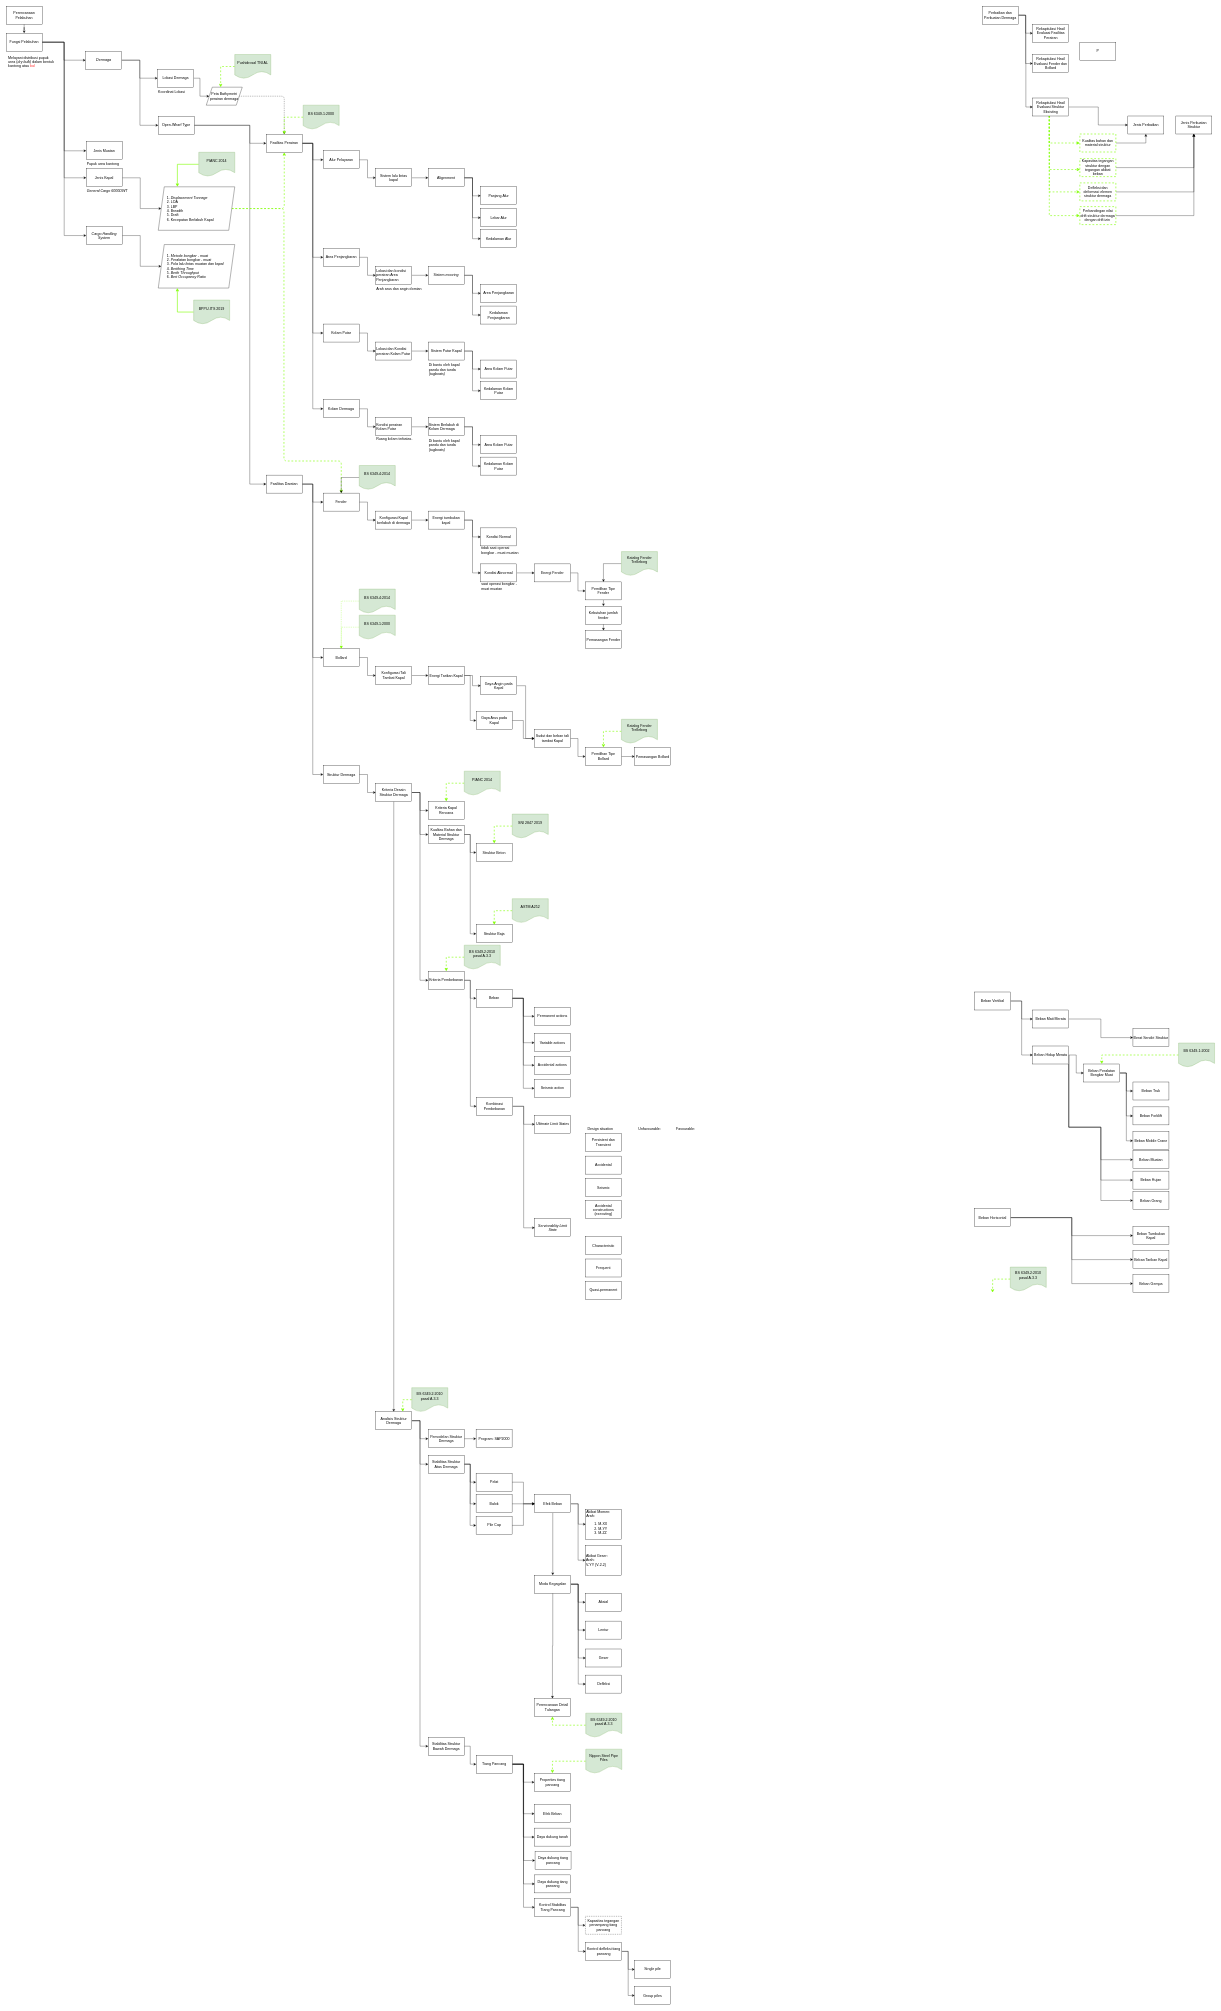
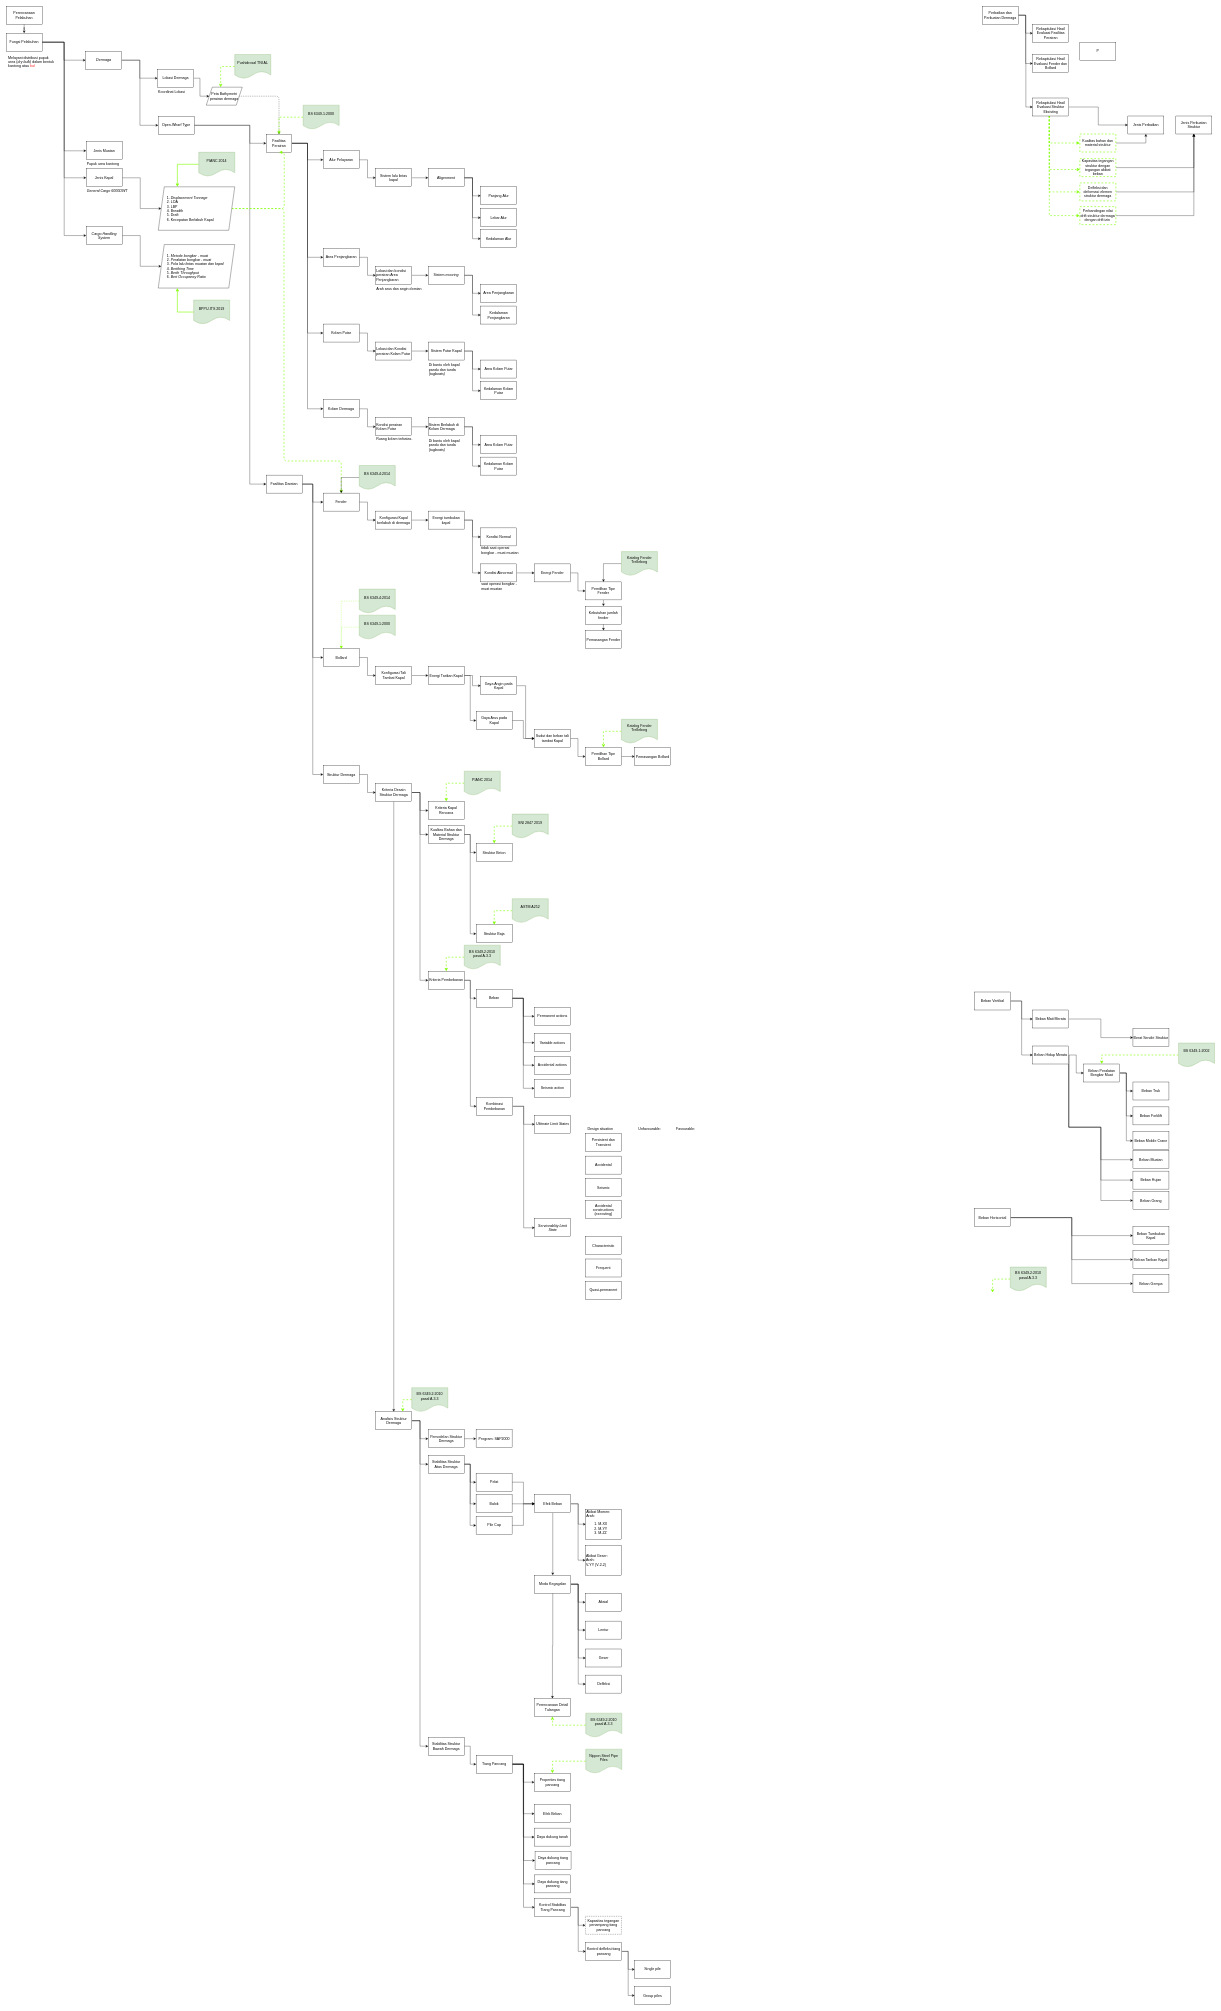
node "Fasilitas Perairan": size 36x18 -> 26x18
